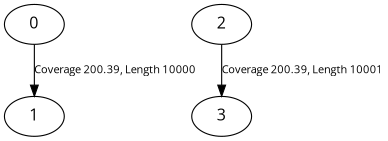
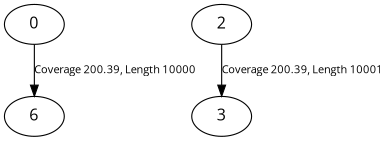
node "1": label "1" -> "6"
